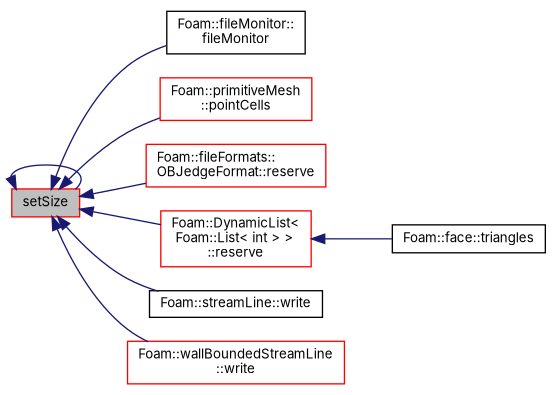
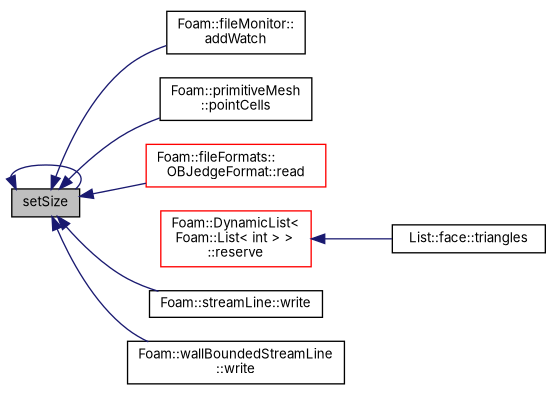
node "Foam::fileMonitor:: fileMonitor": label "Foam::fileMonitor:: fileMonitor" -> "Foam::fileMonitor:: addWatch"
node "Foam::primitiveMesh ::pointCells": color red -> black
node "Foam::fileFormats:: OBJedgeFormat::reserve": label "Foam::fileFormats:: OBJedgeFormat::reserve" -> "Foam::fileFormats:: OBJedgeFormat::read"
node "setSize": color red -> black
edge "Foam::DynamicList< Foam::List< int > > ::reserve" -> "setSize": removed
node "Foam::face::triangles": label "Foam::face::triangles" -> "List::face::triangles"
node "Foam::wallBoundedStreamLine ::write": color red -> black
